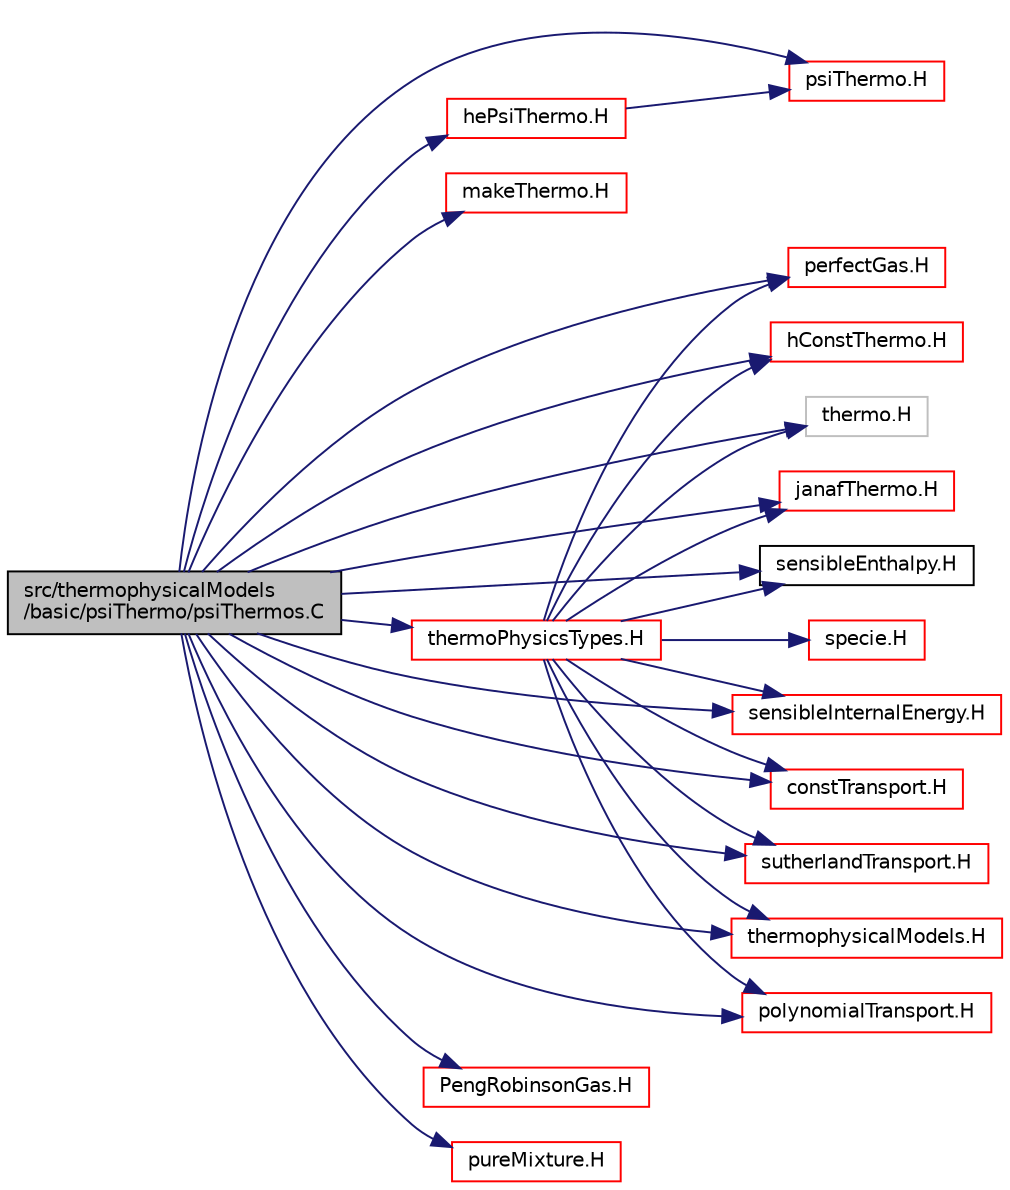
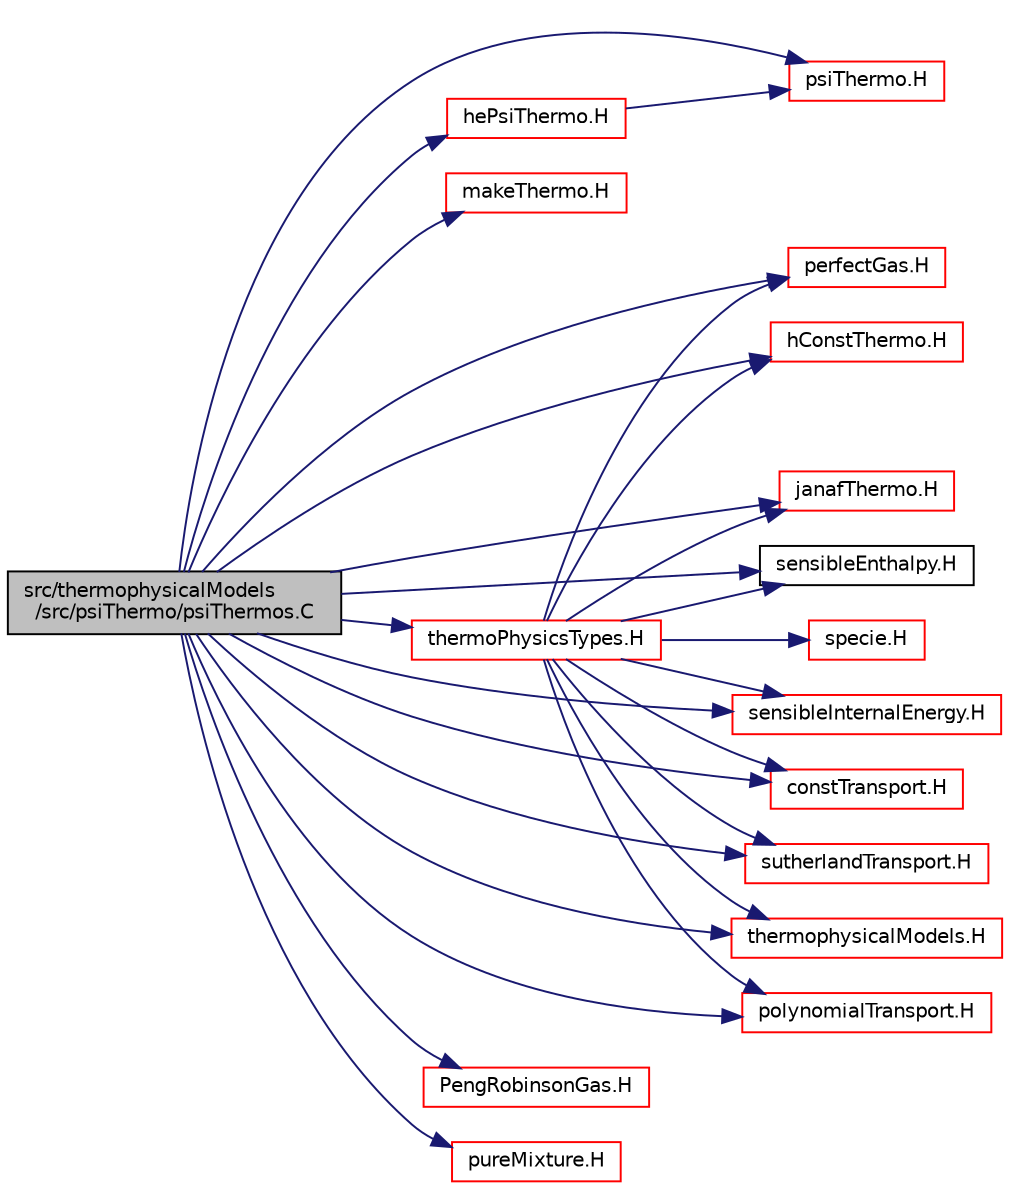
node "thermo.H": removed
node "src/thermophysicalModels /basic/psiThermo/psiThermos.C": label "src/thermophysicalModels /basic/psiThermo/psiThermos.C" -> "src/thermophysicalModels /src/psiThermo/psiThermos.C"
